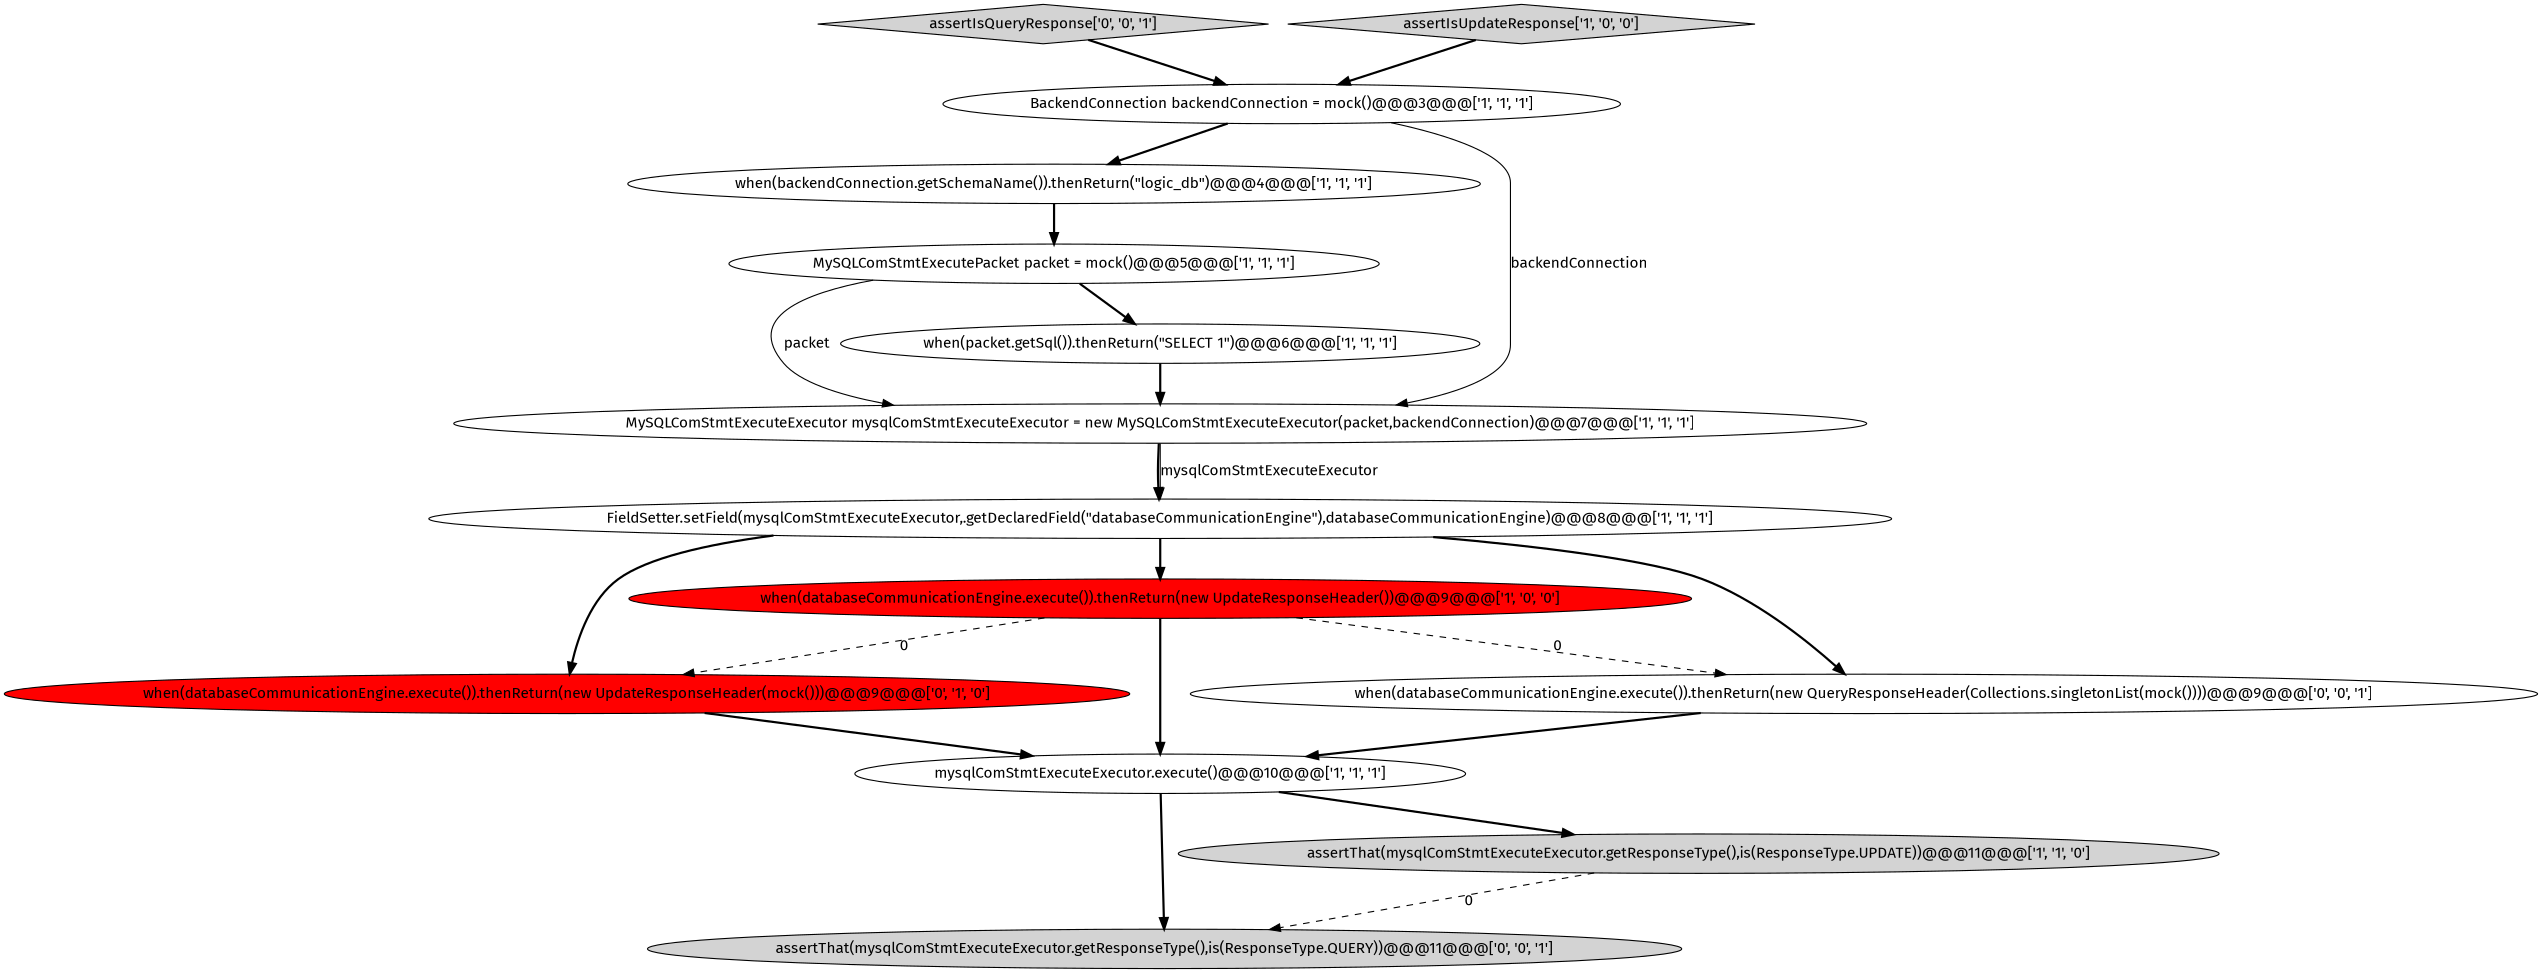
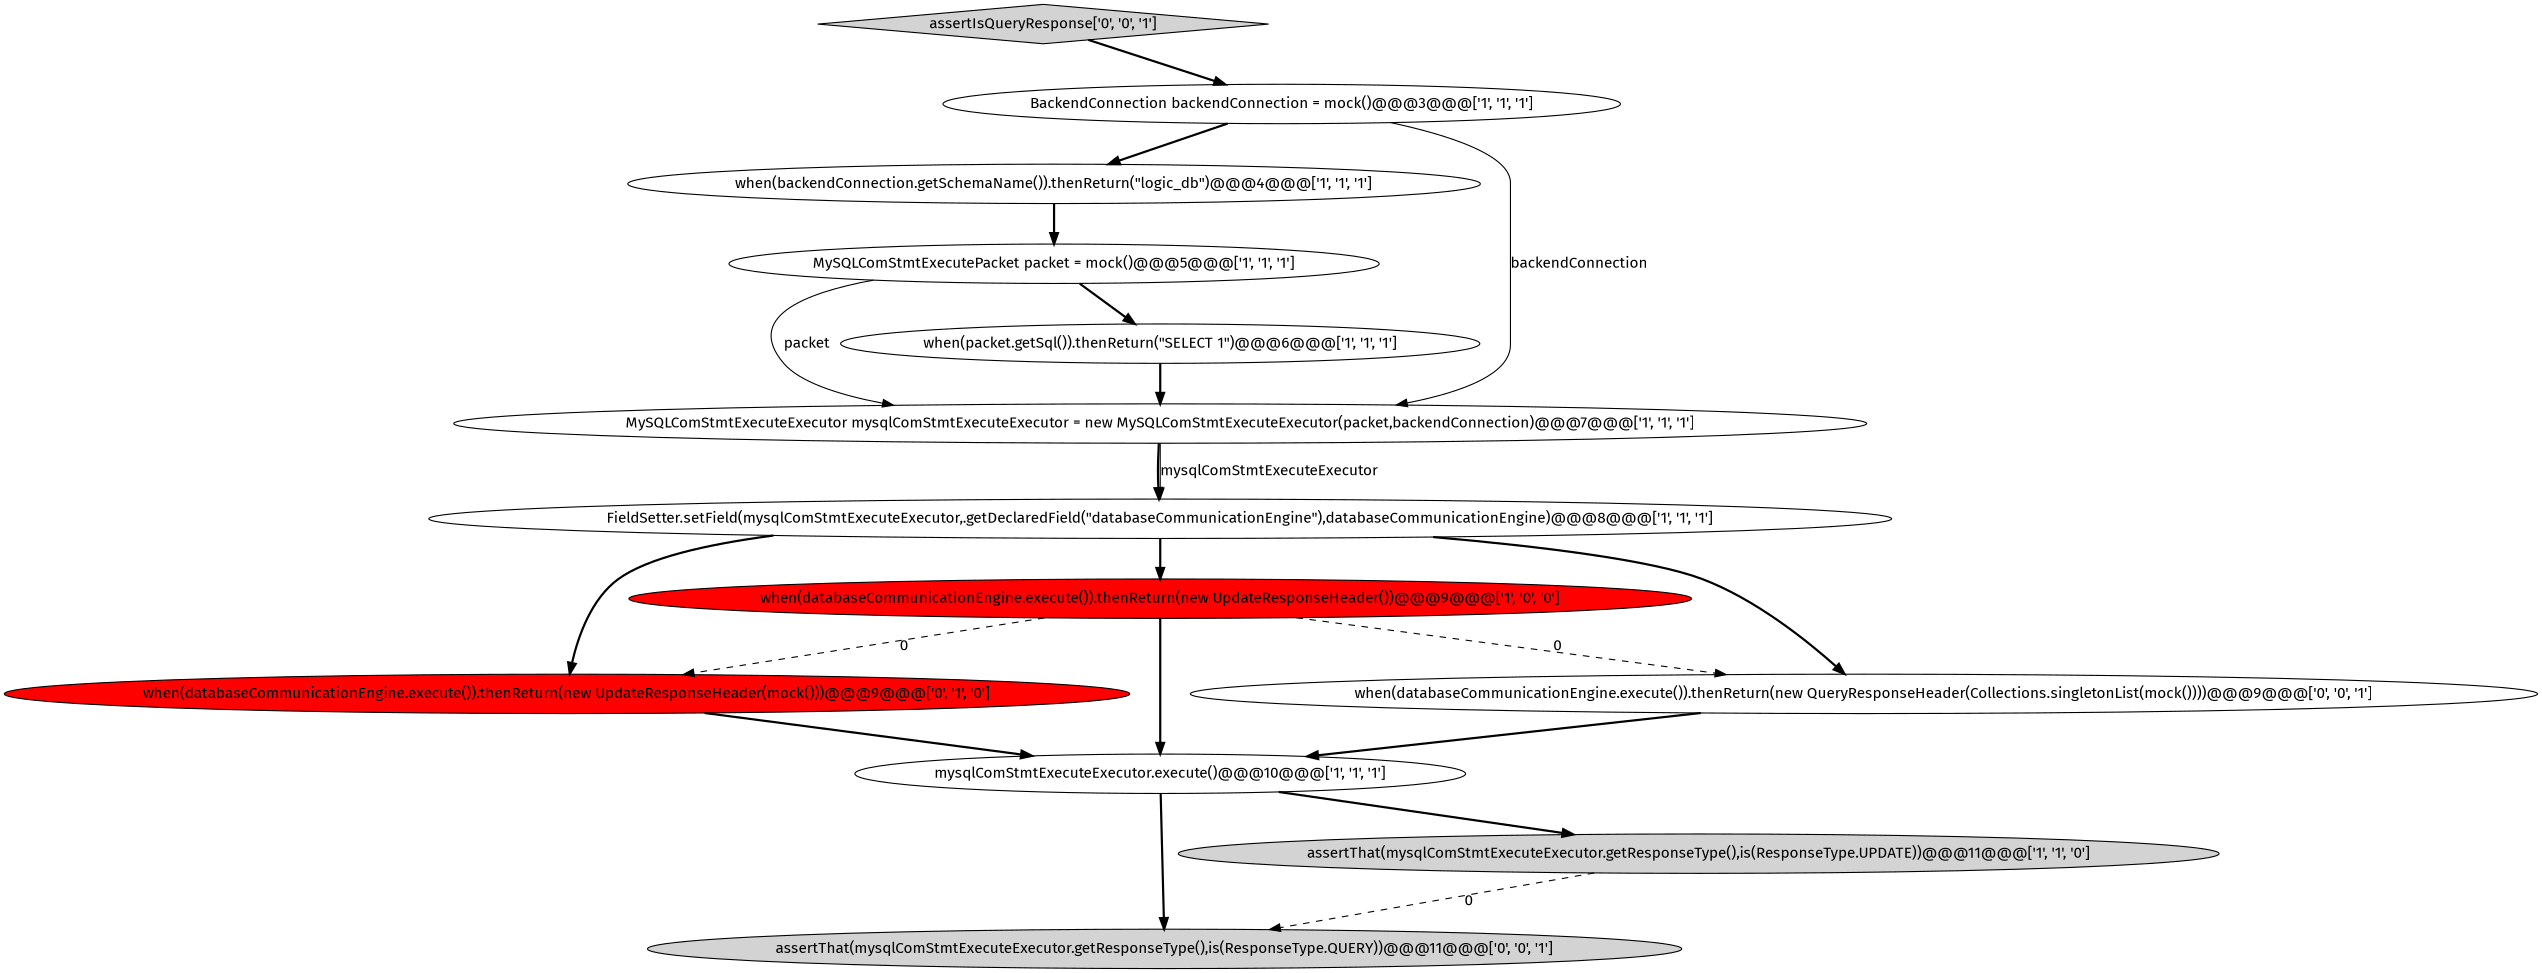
node "assertIsUpdateResponse['1', '0', '0']": removed
